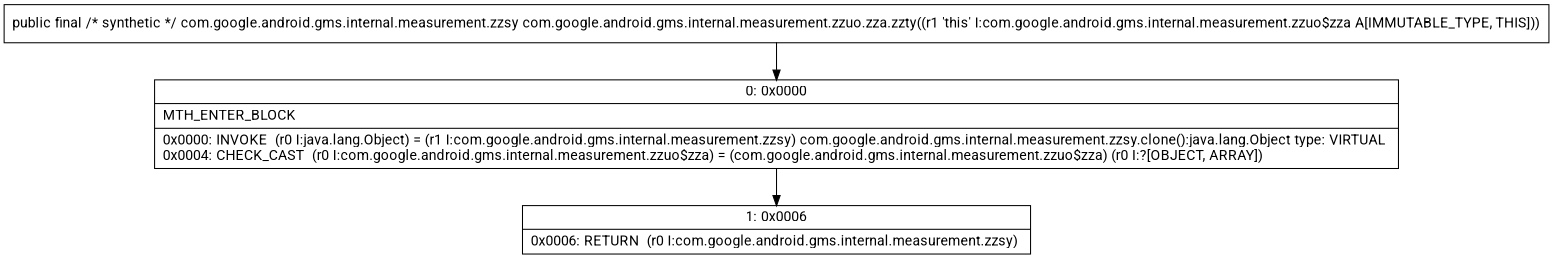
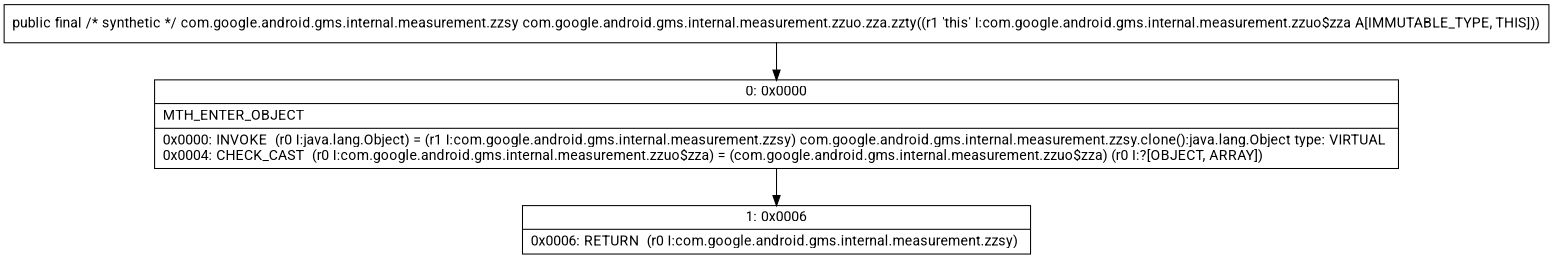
node "0: 0x0000": text "MTH_ENTER_BLOCK" -> "MTH_ENTER_OBJECT"
